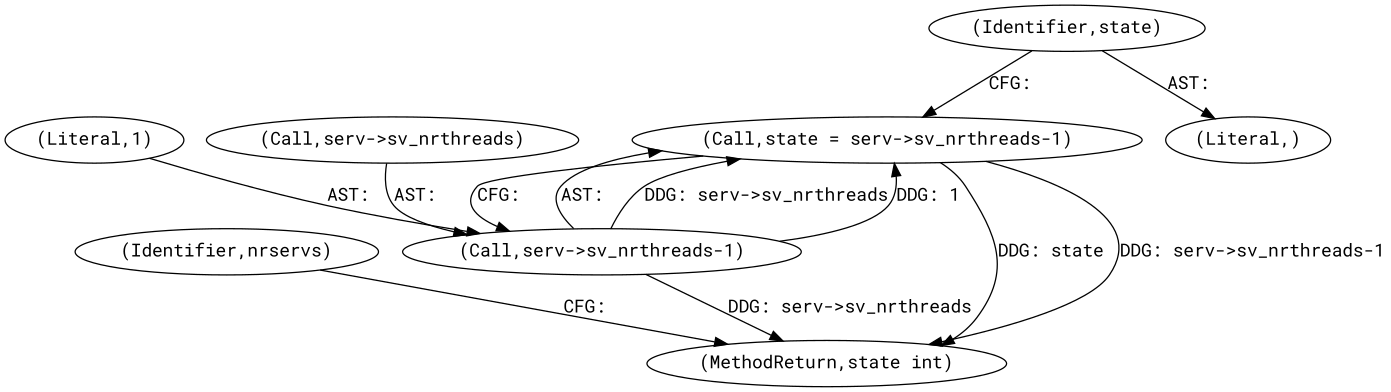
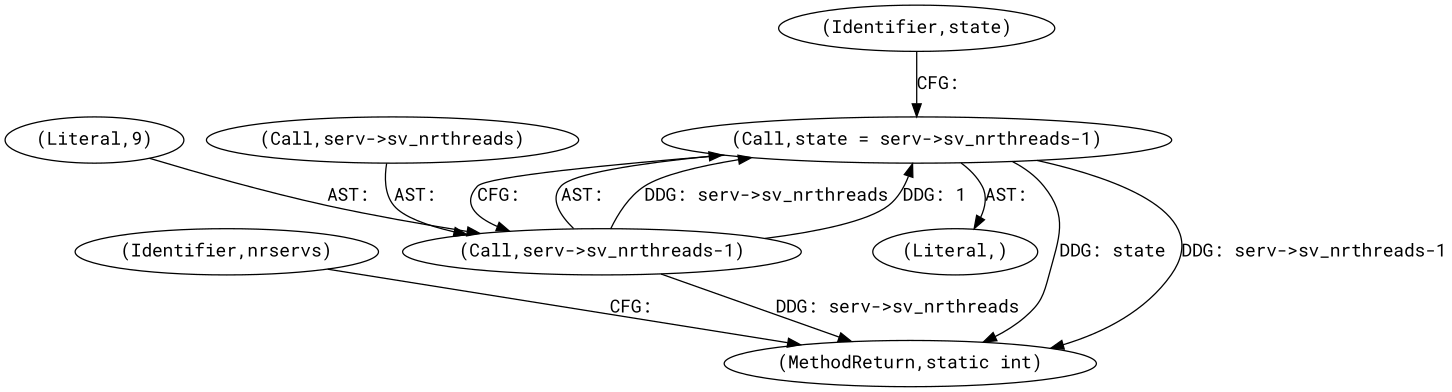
edge "(Identifier,state)" -> "(Literal,)": now "(Call,state = serv->sv_nrthreads-1)" -> "(Literal,)"
node "(Literal,1)": label "(Literal,1)" -> "(Literal,9)"
node "(MethodReturn,state int)": label "(MethodReturn,state int)" -> "(MethodReturn,static int)"
